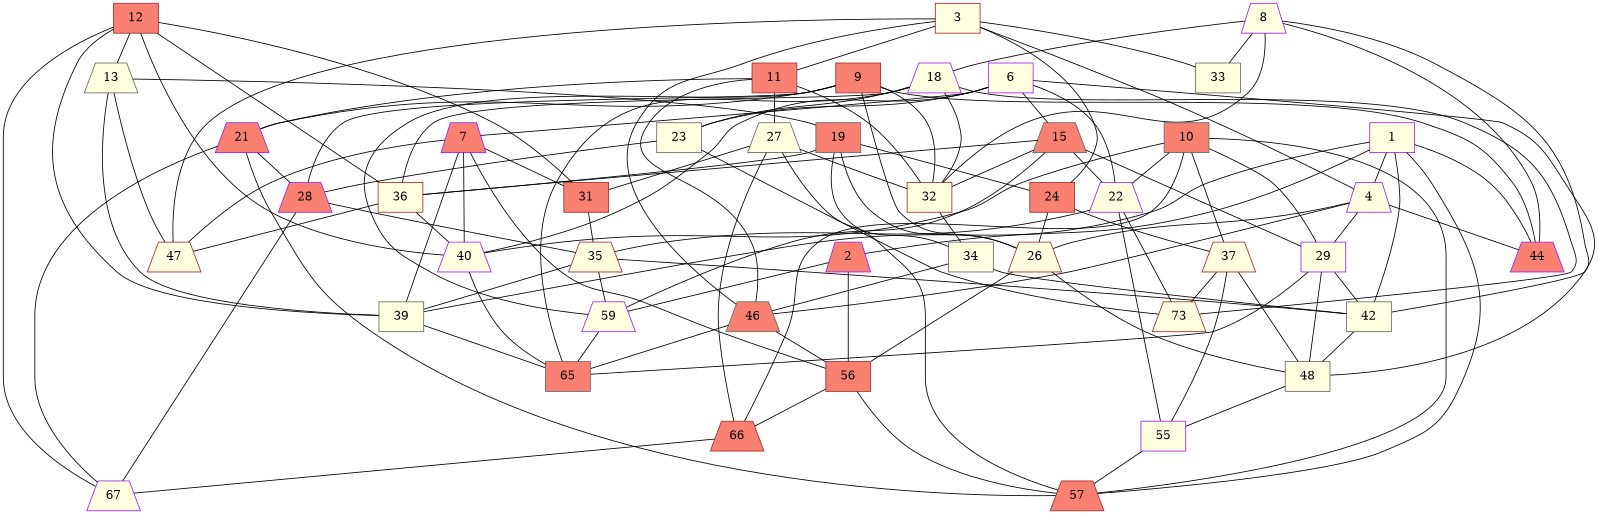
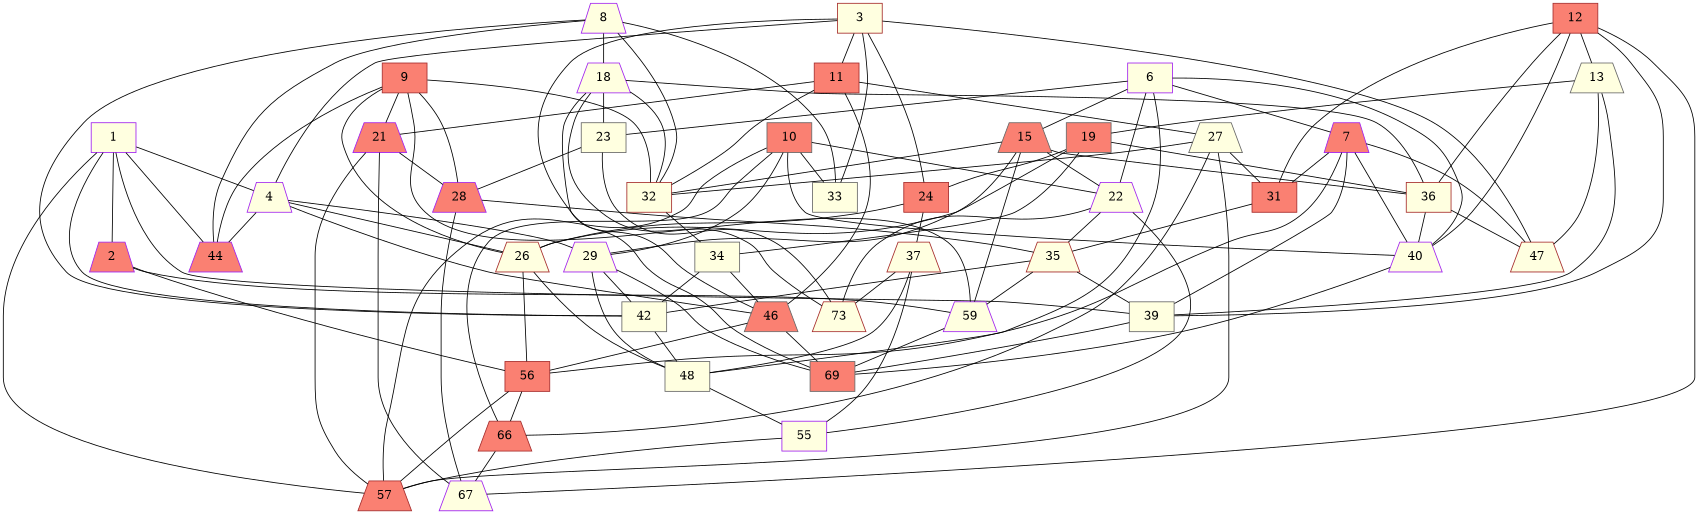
edge "10" -- "37": now "10" -- "33"
node "29": shape box -> trapezium
node "65": label "65" -> "69"
